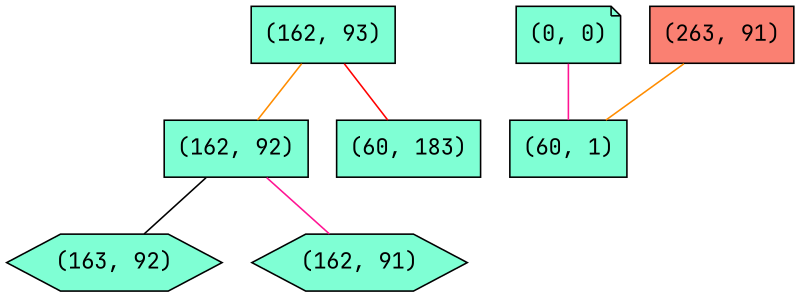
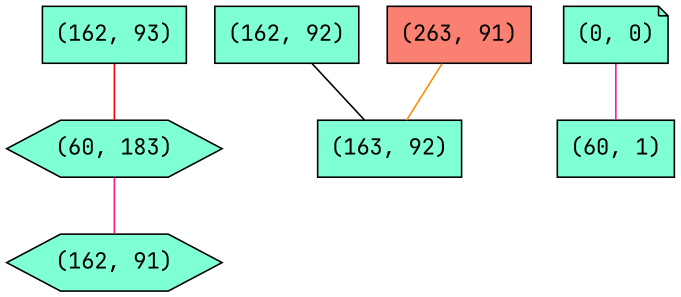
edge "(162, 93)" -- "(162, 92)": removed
edge "(263, 91)" -- "(60, 1)": now "(263, 91)" -- "(163, 92)"
node "(60, 183)": shape box -> hexagon
edge "(162, 92)" -- "(162, 91)": now "(60, 183)" -- "(162, 91)"
node "(163, 92)": shape hexagon -> box
